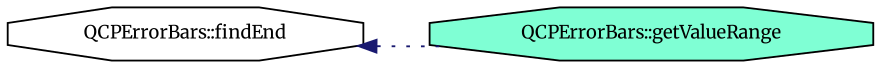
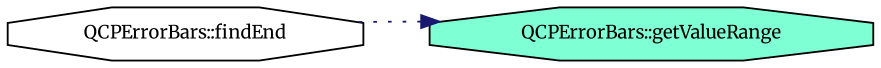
edge "QCPErrorBars::getValueRange" -> "QCPErrorBars::findEnd": reversed
